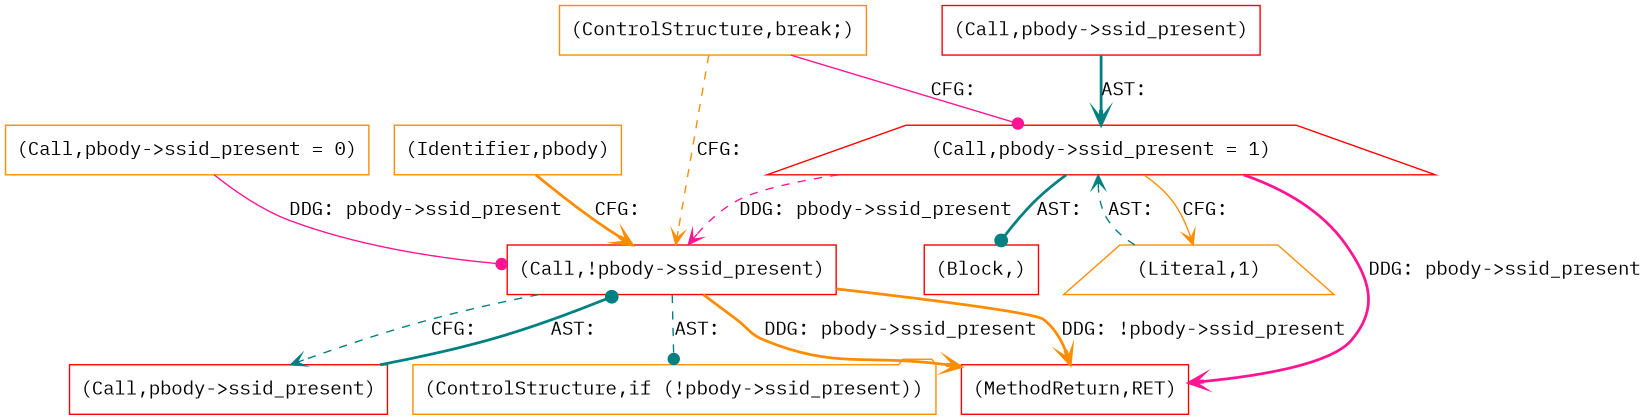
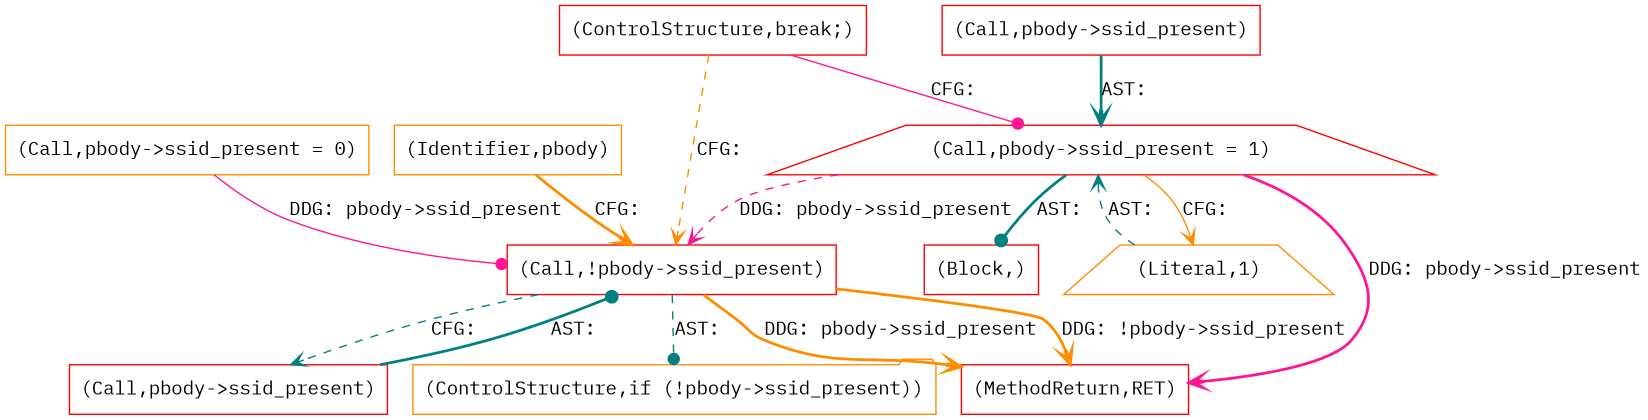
node "(ControlStructure,break;)": color darkorange -> red
